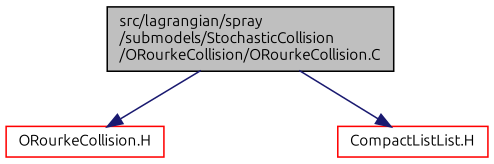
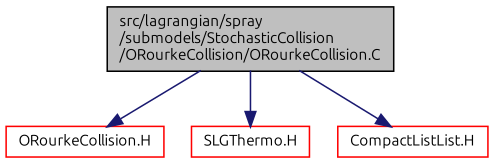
node "SLGThermo.H": added
